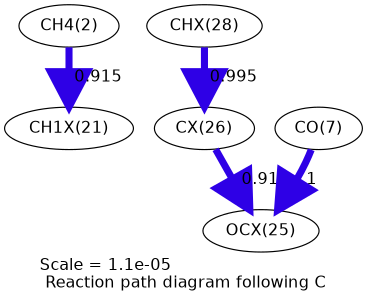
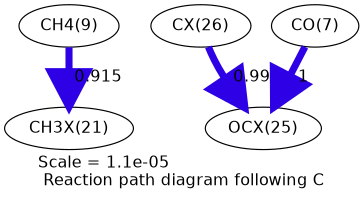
node "CH4(2)": label "CH4(2)" -> "CH4(9)"
node "CHX(28)": removed
node "CH1X(21)": label "CH1X(21)" -> "CH3X(21)"
edge "CX(26)" -> "OCX(25)": label " 0.915" -> " 0.995"
